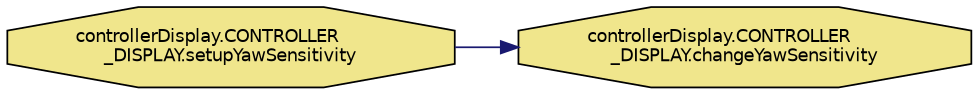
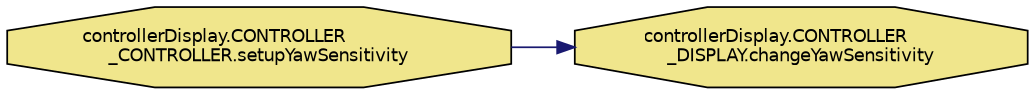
node "controllerDisplay.CONTROLLER _DISPLAY.setupYawSensitivity": label "controllerDisplay.CONTROLLER _DISPLAY.setupYawSensitivity" -> "controllerDisplay.CONTROLLER _CONTROLLER.setupYawSensitivity"
